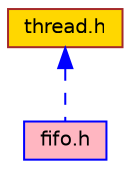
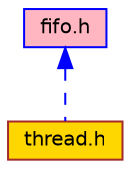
edge "fifo.h" -> "thread.h": reversed
